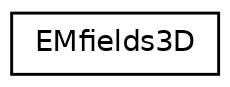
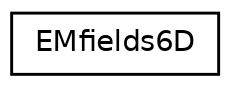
node "EMfields3D": label "EMfields3D" -> "EMfields6D"
